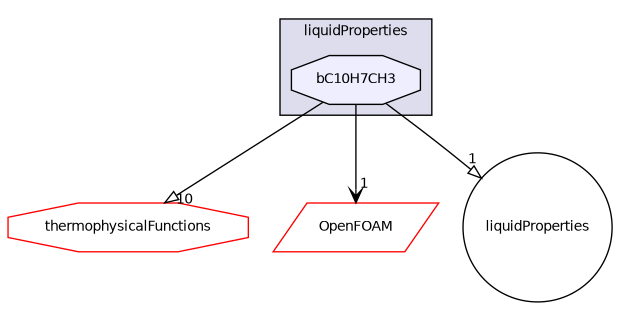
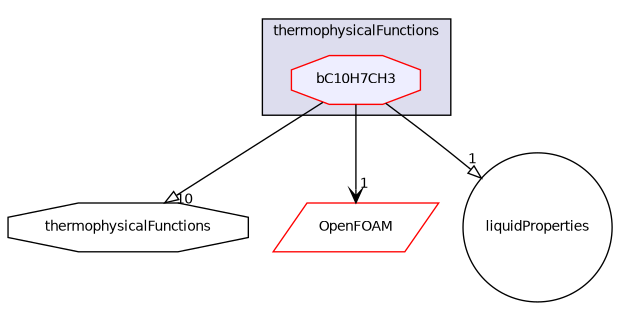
cluster "liquidProperties": label "liquidProperties" -> "thermophysicalFunctions"
node "bC10H7CH3": color black -> red
node "thermophysicalFunctions": color red -> black
